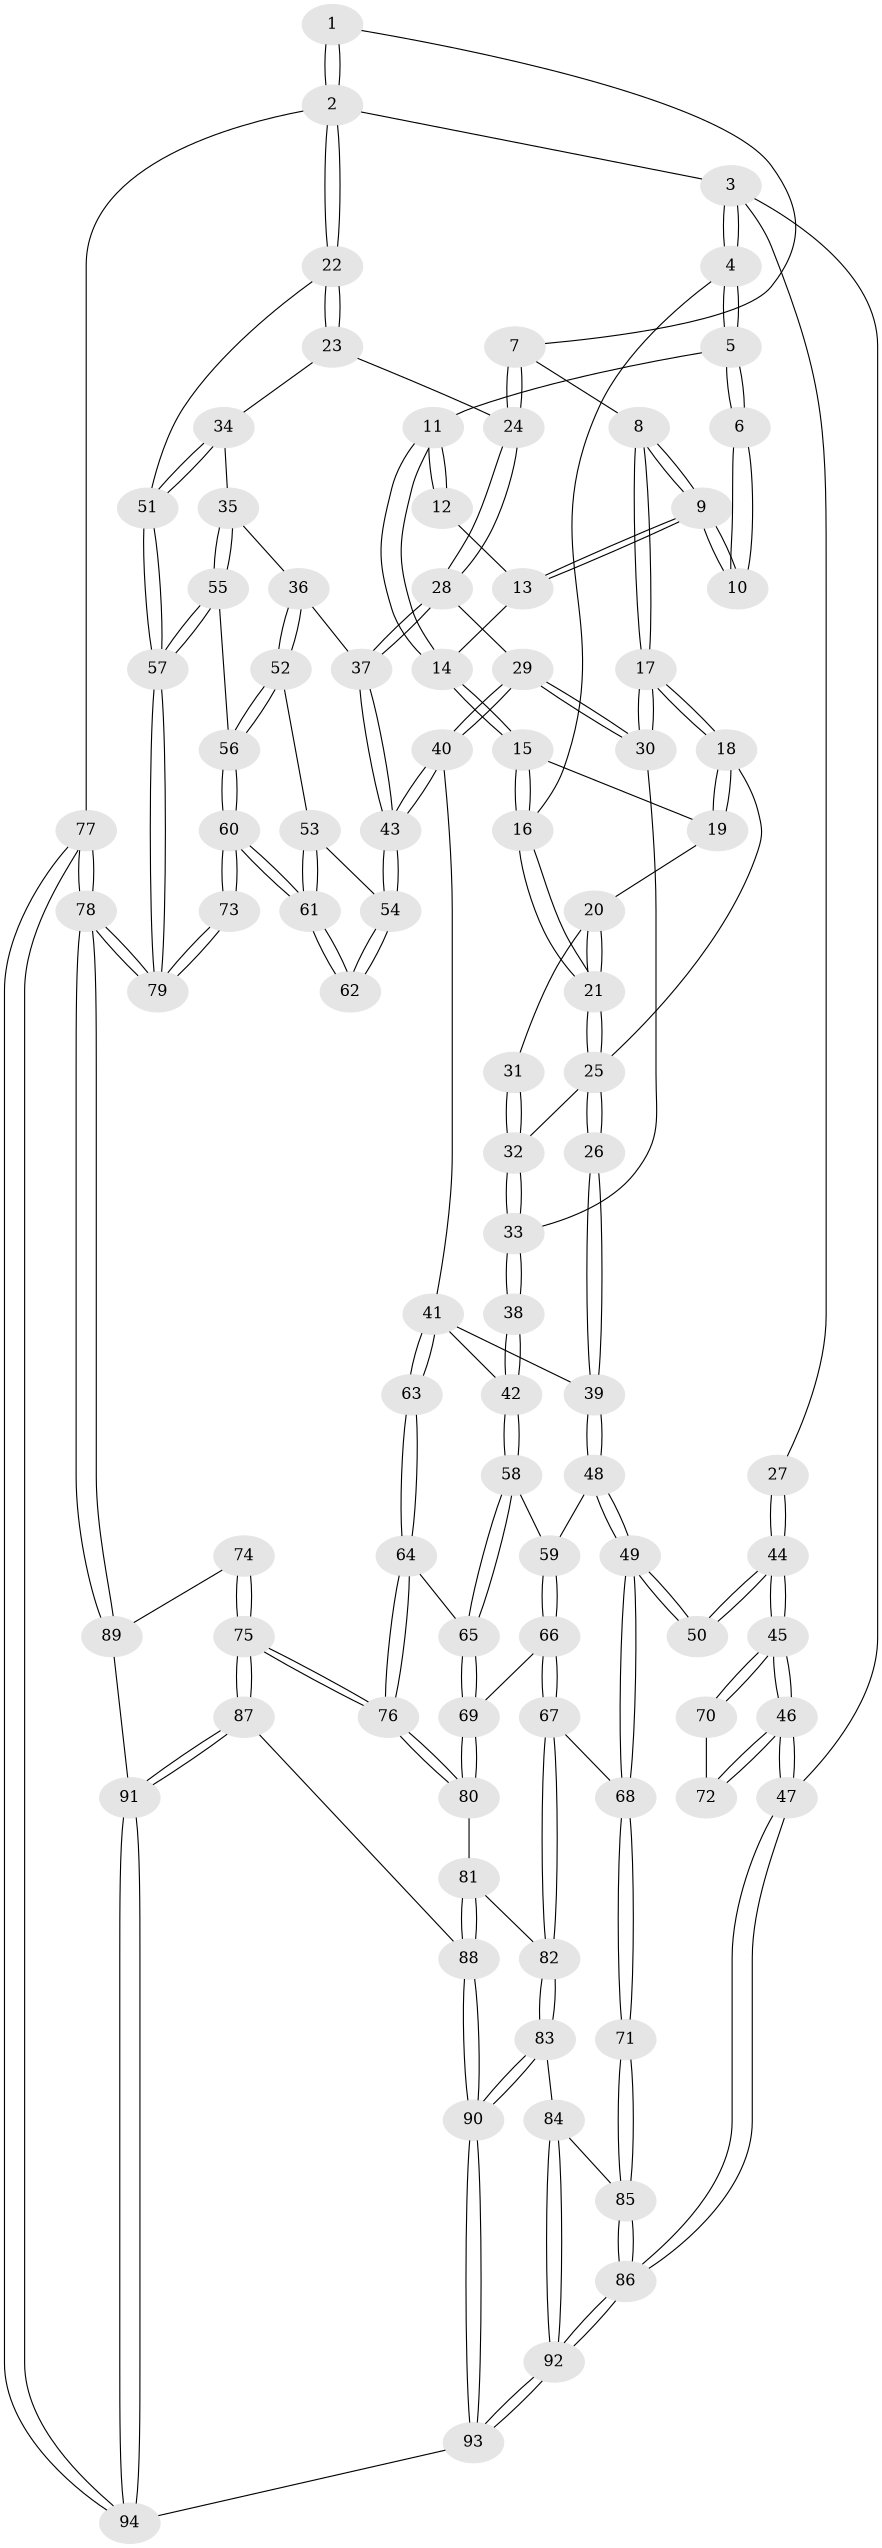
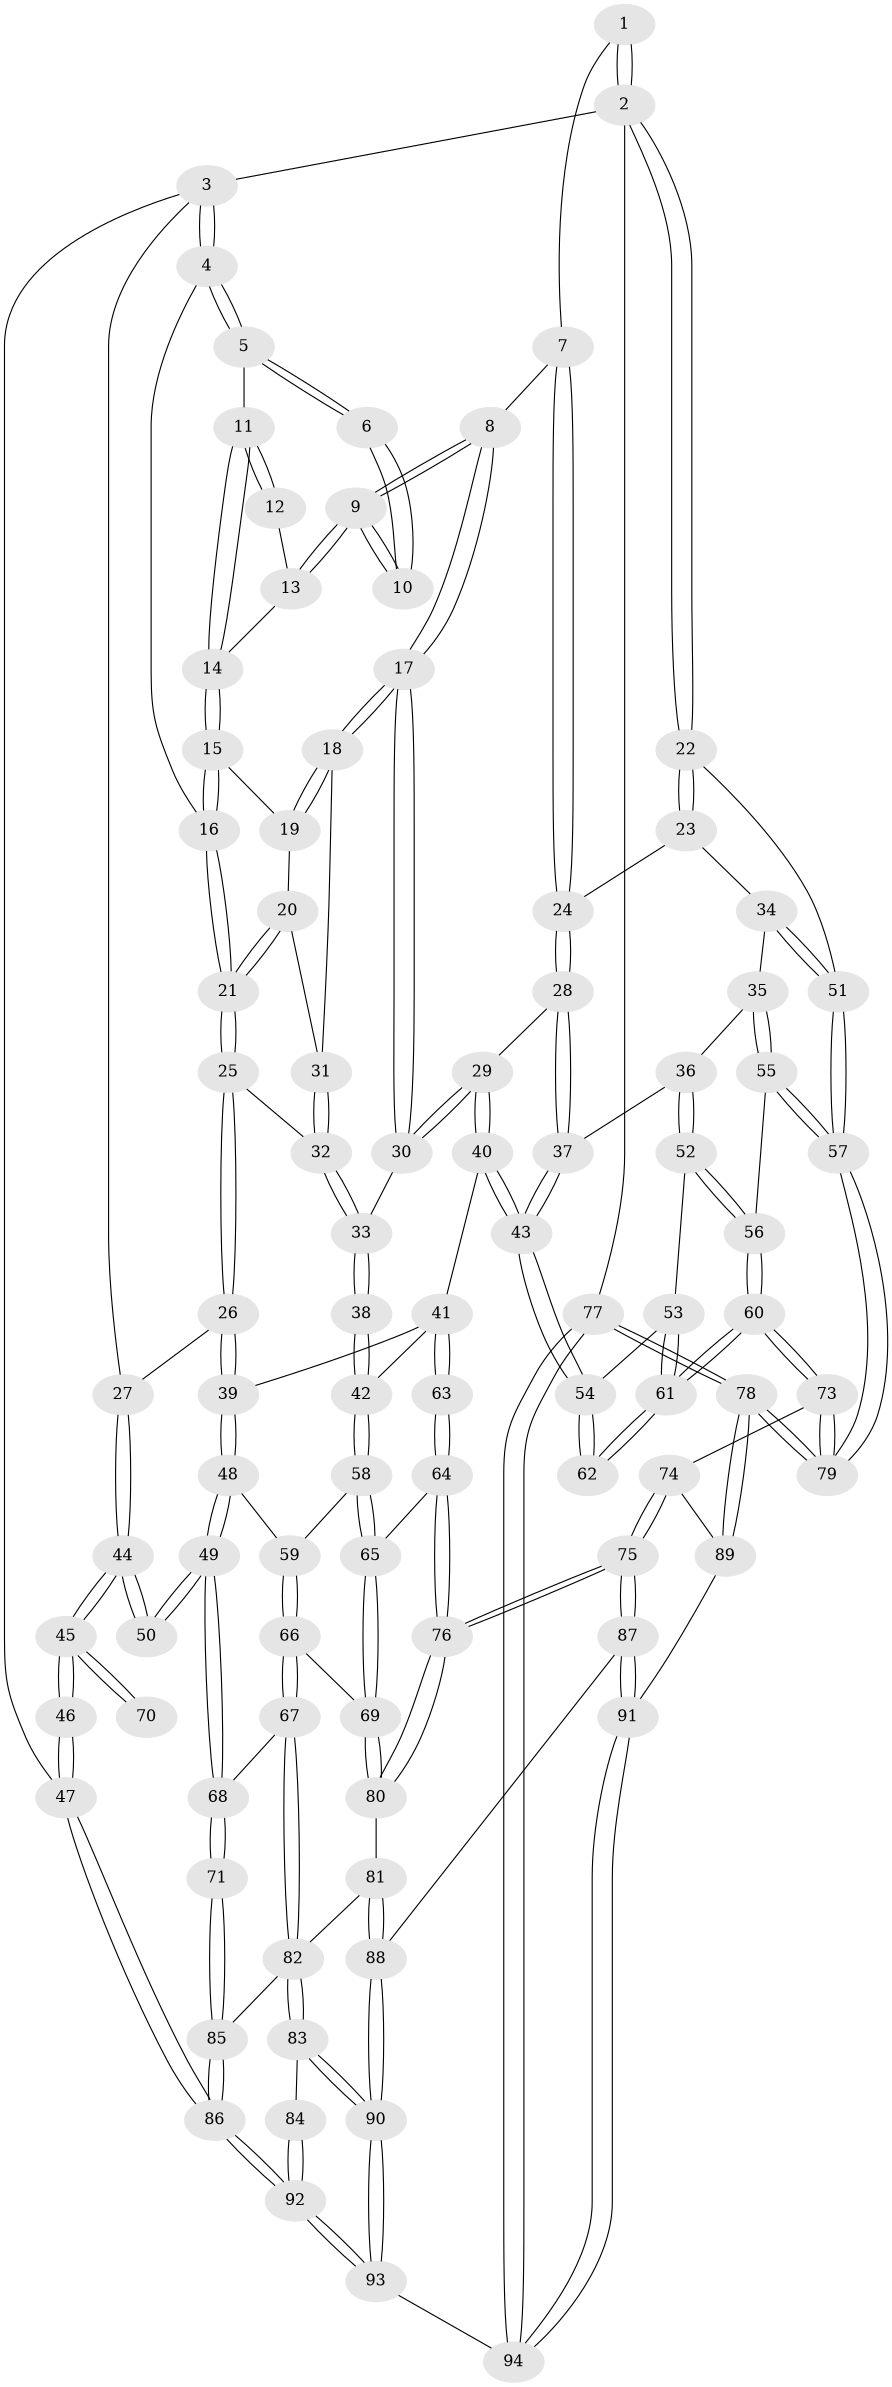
edge "18" -- "25": now "18" -- "31"
edge "26" -- "27": added
edge "73" -- "74": added
node "72": removed
edge "84" -- "85": now "82" -- "85"
